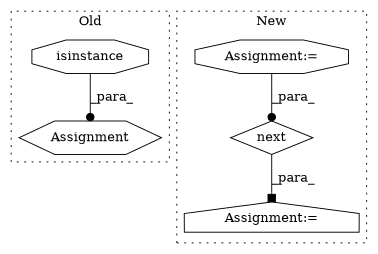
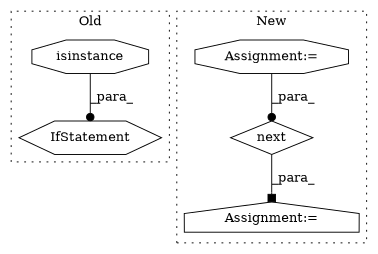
node "Assignment": label "Assignment" -> "IfStatement"
